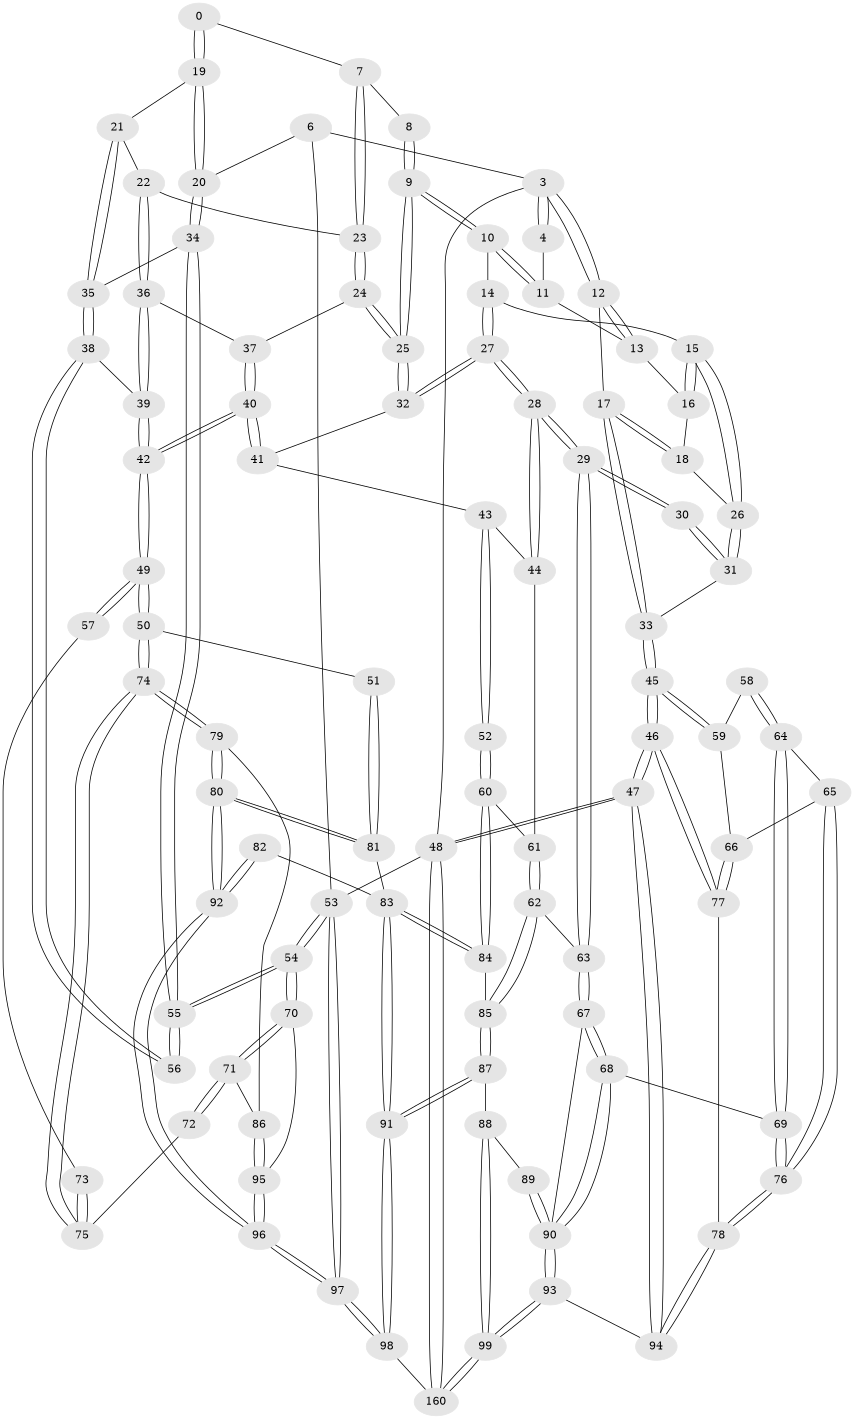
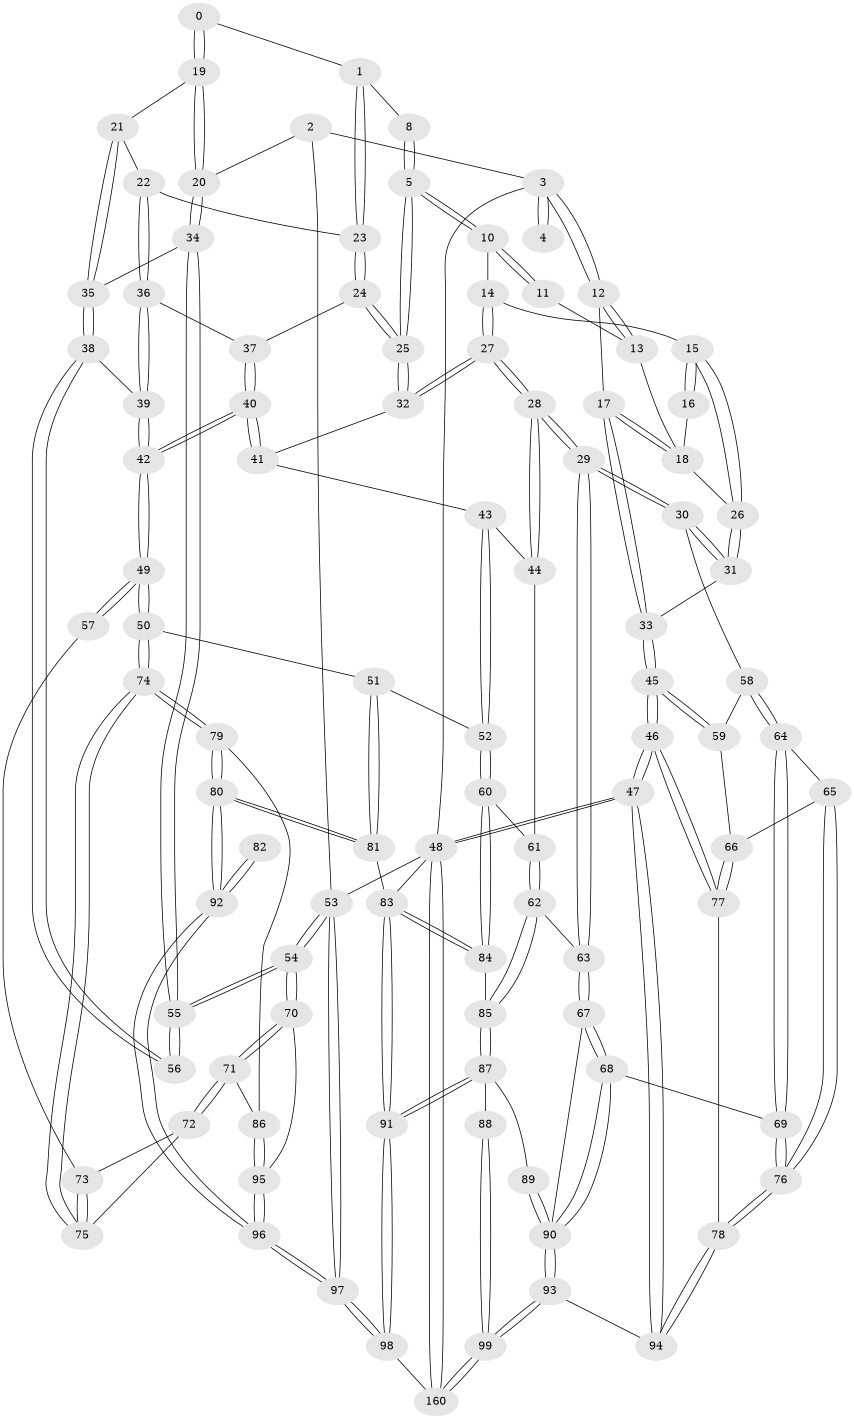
node "7": label "7" -> "1"
node "6": label "6" -> "2"
node "9": label "9" -> "5"
edge "4" -- "11": removed
edge "13" -- "16": now "13" -- "18"
edge "30" -- "58": added
edge "51" -- "52": added
edge "82" -- "83": now "48" -- "83"
edge "72" -- "73": added
edge "88" -- "89": now "87" -- "89"
